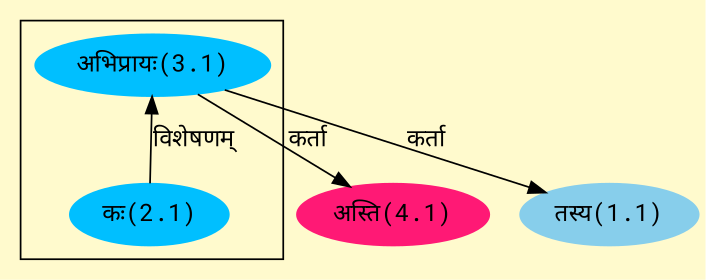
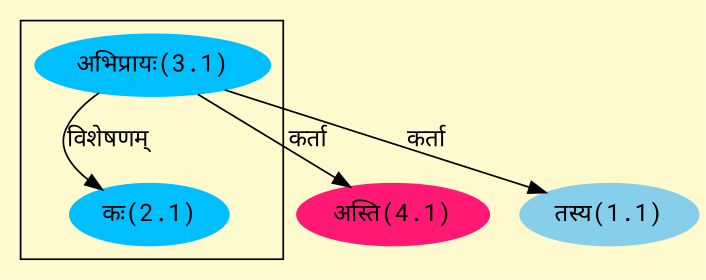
edge "कः(2.1)" -> "अभिप्रायः(3.1)": reversed
